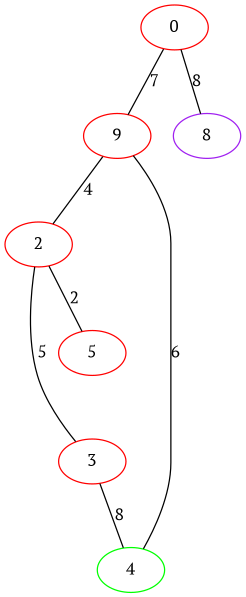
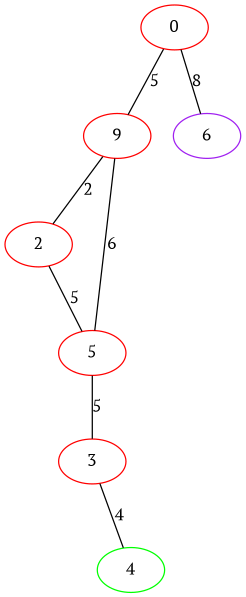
edge "0" -- "9": label "7" -> "5"
node "8": label "8" -> "6"
edge "9" -- "2": label "4" -> "2"
edge "2" -- "5": label "2" -> "5"
edge "9" -- "4": now "9" -- "5"
edge "2" -- "3": now "5" -- "3"
edge "3" -- "4": label "8" -> "4"
